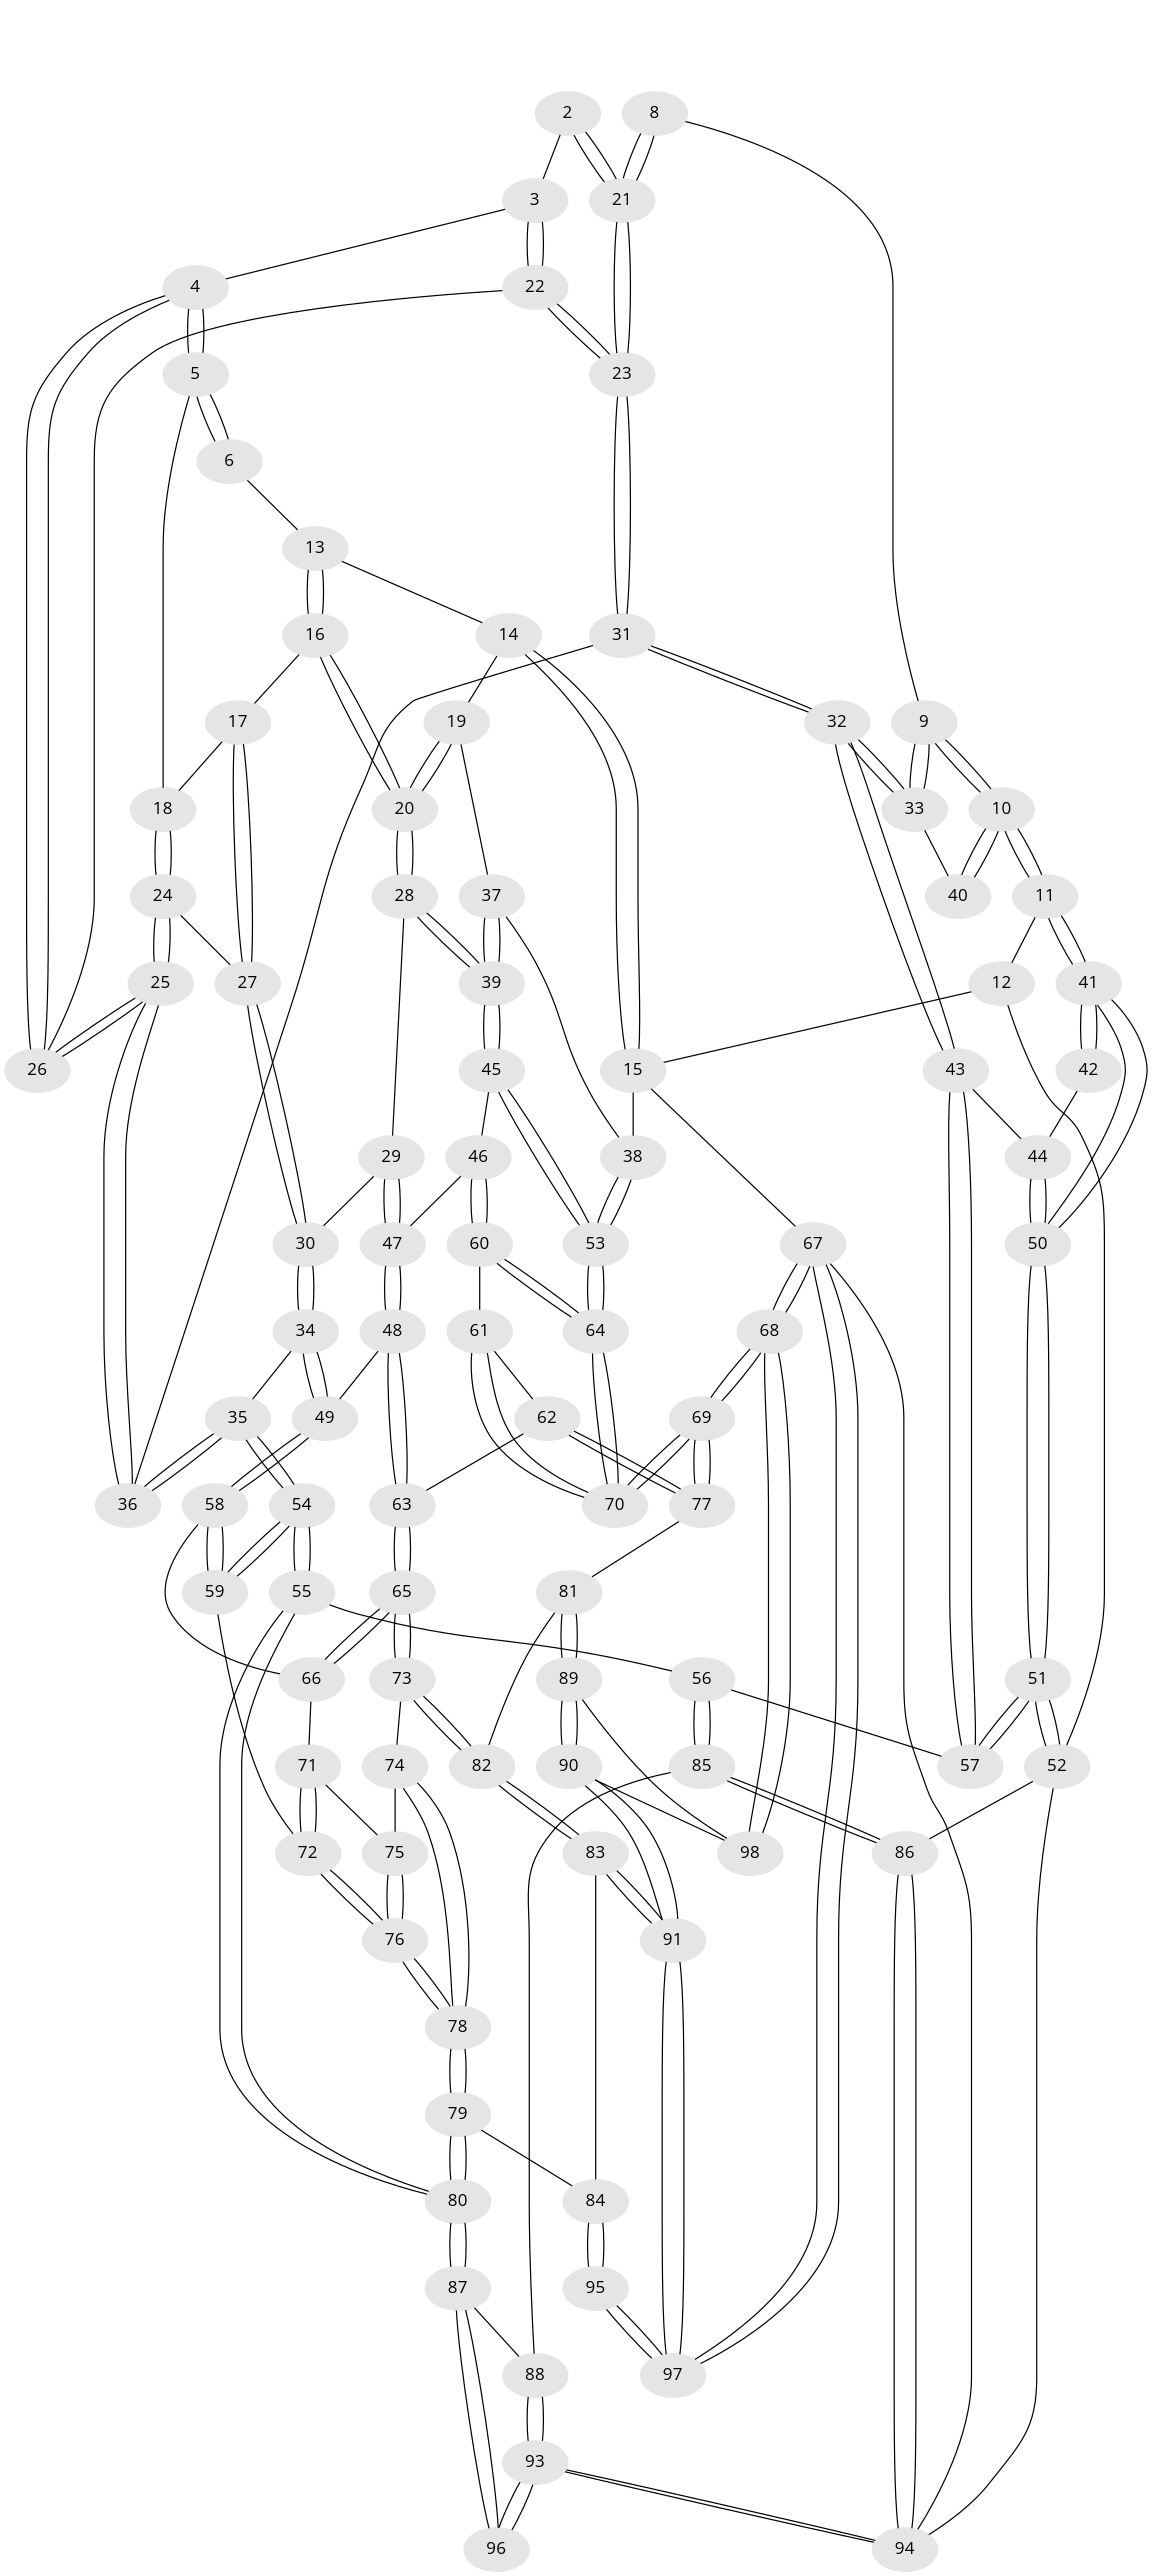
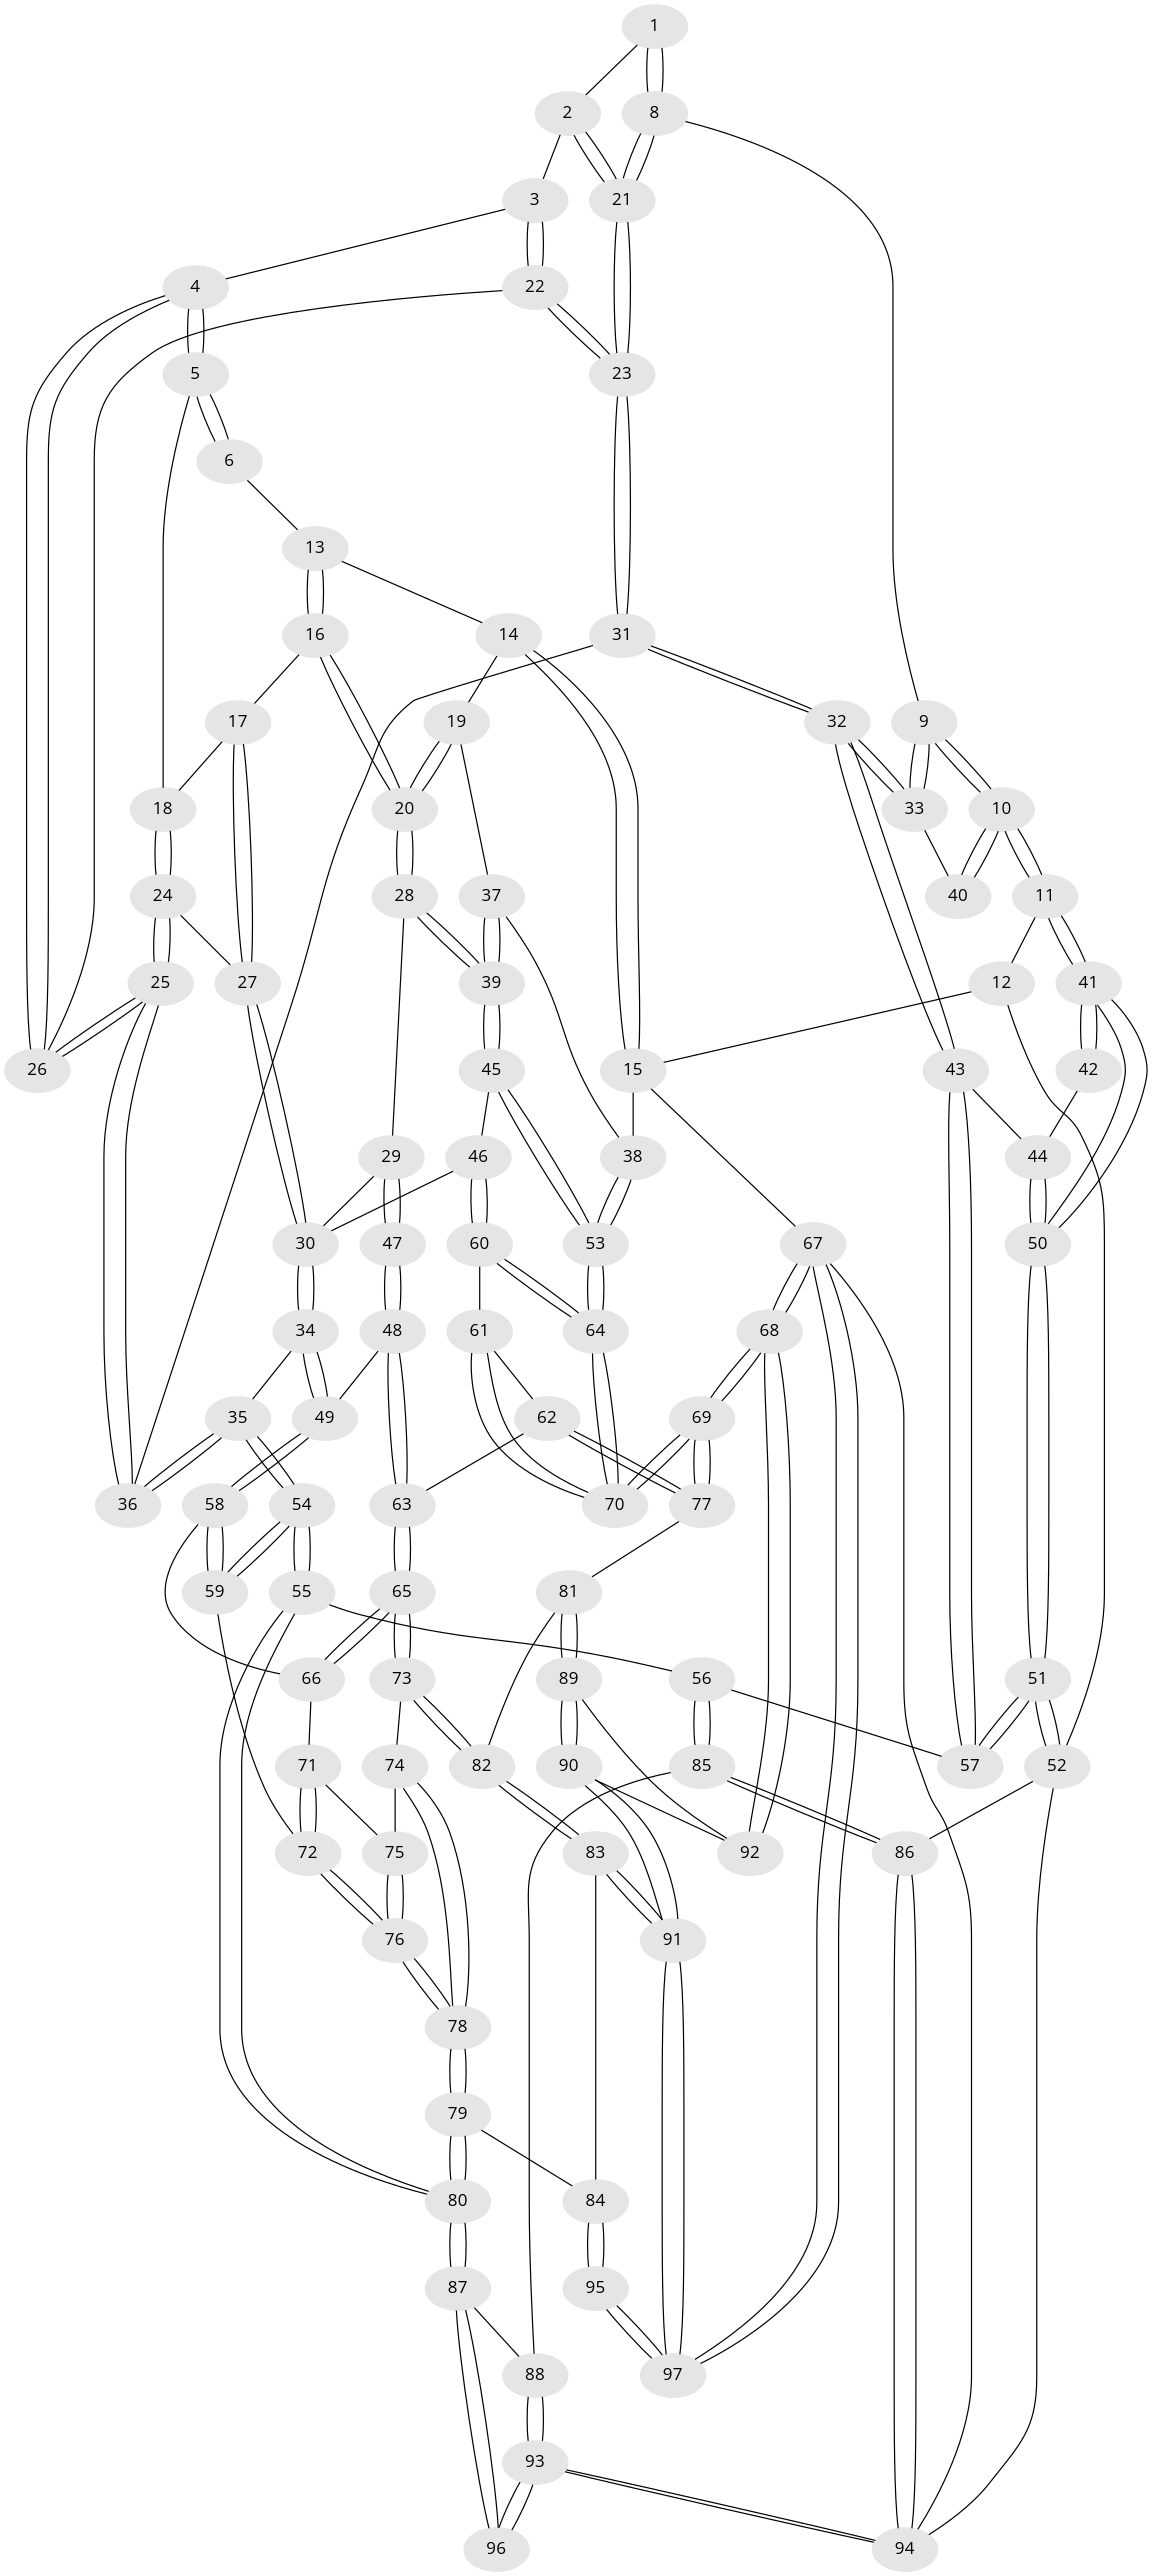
node "1": added
edge "46" -- "47": now "46" -- "30"
node "98": label "98" -> "92"
